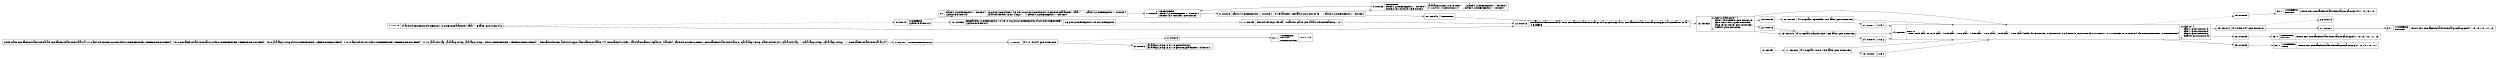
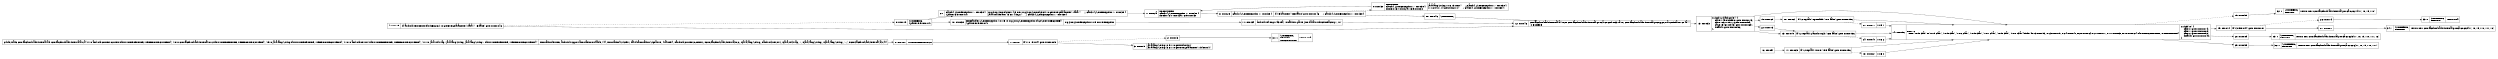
node "33: ?": added
node "36: ?": text "ORIG" -> "RETURN"
